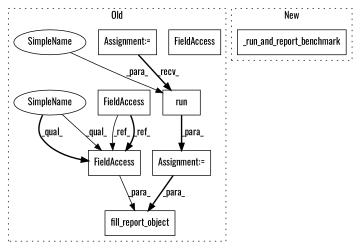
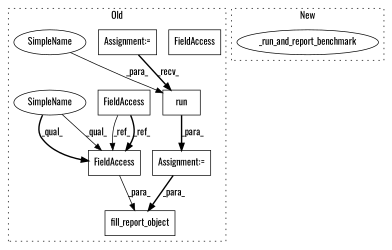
node "_run_and_report_benchmark": shape box -> ellipse
